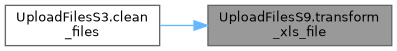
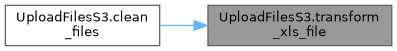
node "UploadFilesS9.transform _xls_file": label "UploadFilesS9.transform _xls_file" -> "UploadFilesS3.transform _xls_file"
